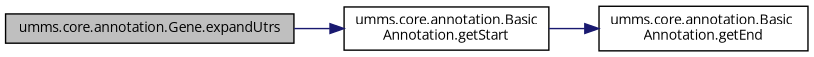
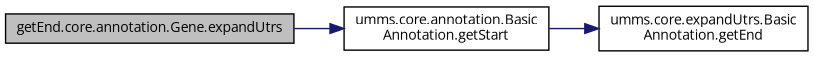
node "umms.core.annotation.Gene.expandUtrs": label "umms.core.annotation.Gene.expandUtrs" -> "getEnd.core.annotation.Gene.expandUtrs"
node "umms.core.annotation.Basic Annotation.getEnd": label "umms.core.annotation.Basic Annotation.getEnd" -> "umms.core.expandUtrs.Basic Annotation.getEnd"
